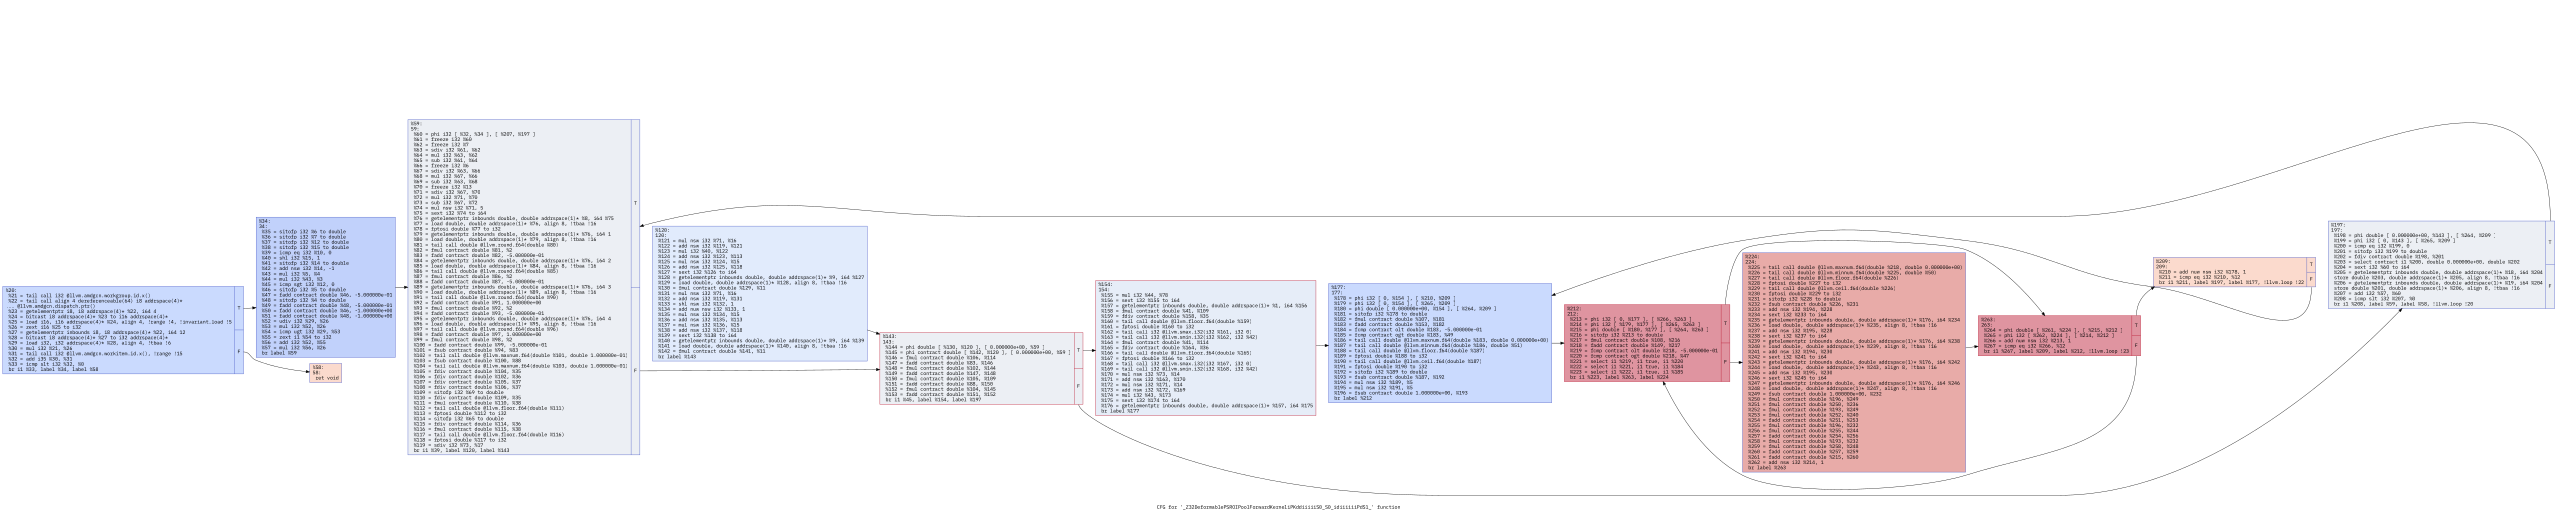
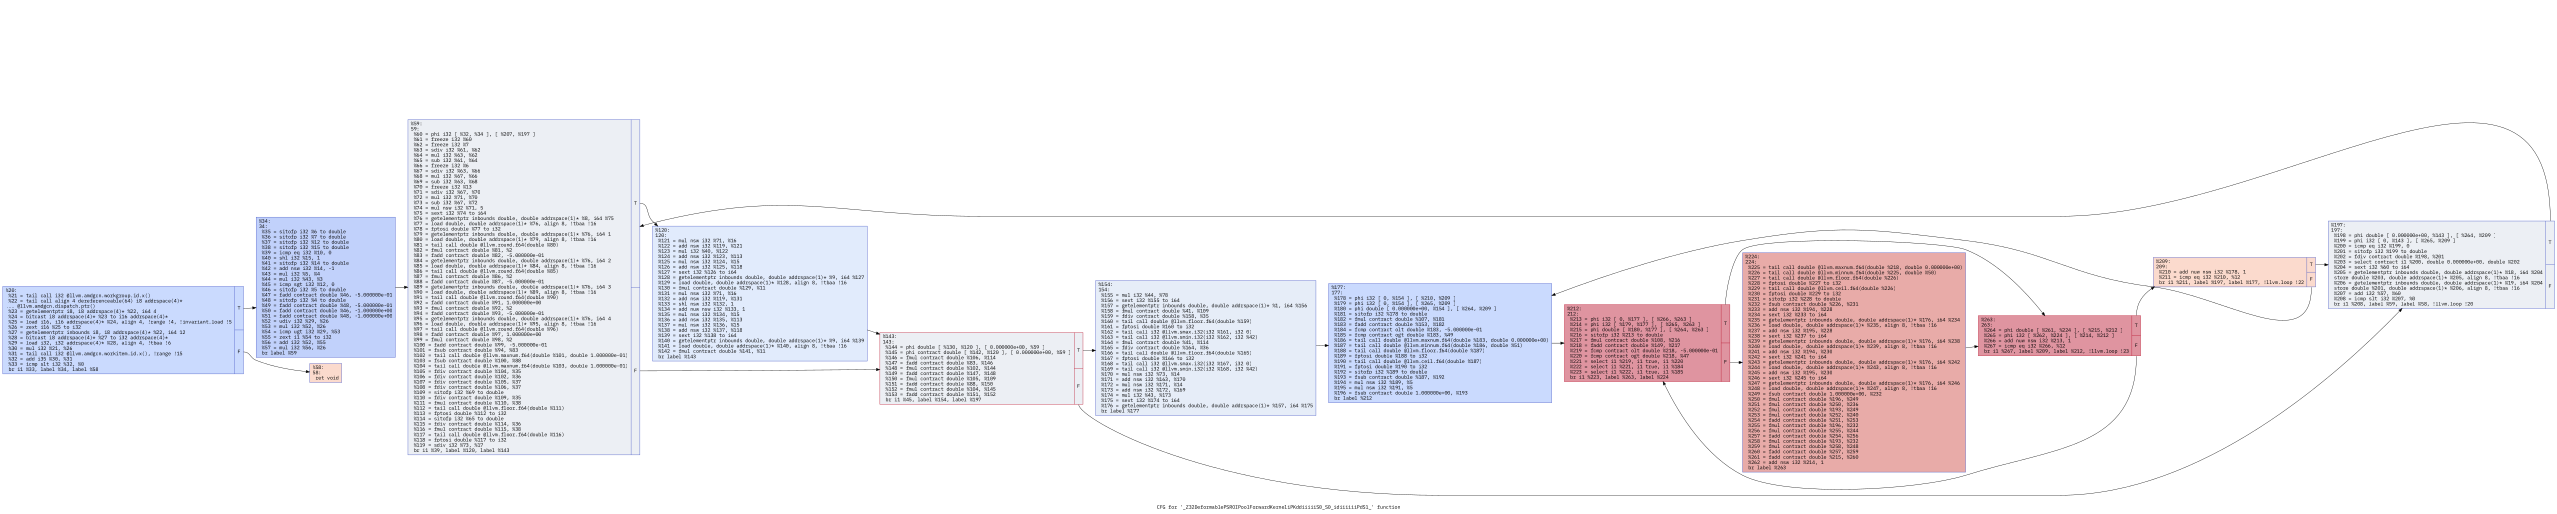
edge "%59:" -> "%120:": added
edge "%209:" -> "%197:": added
node "%154:": color #b70d28ff -> #3d50c3ff
